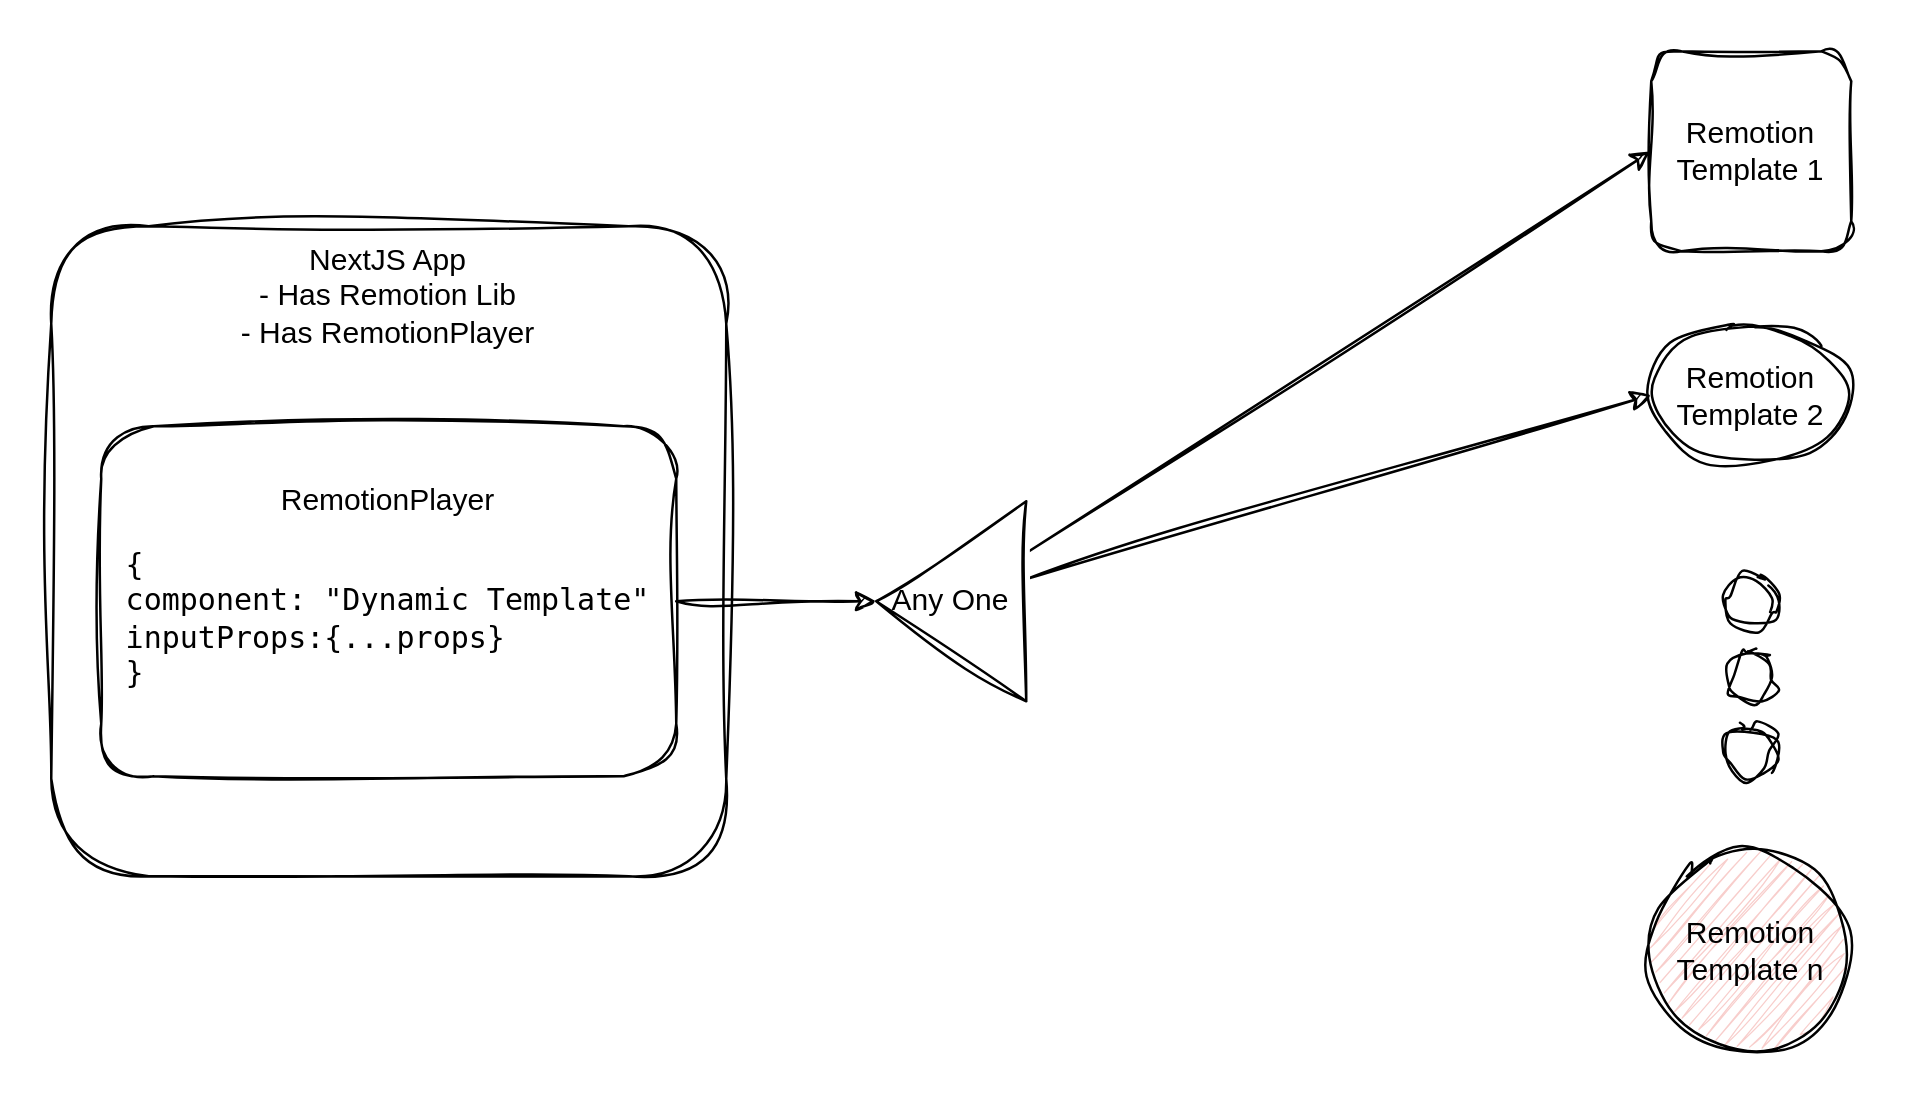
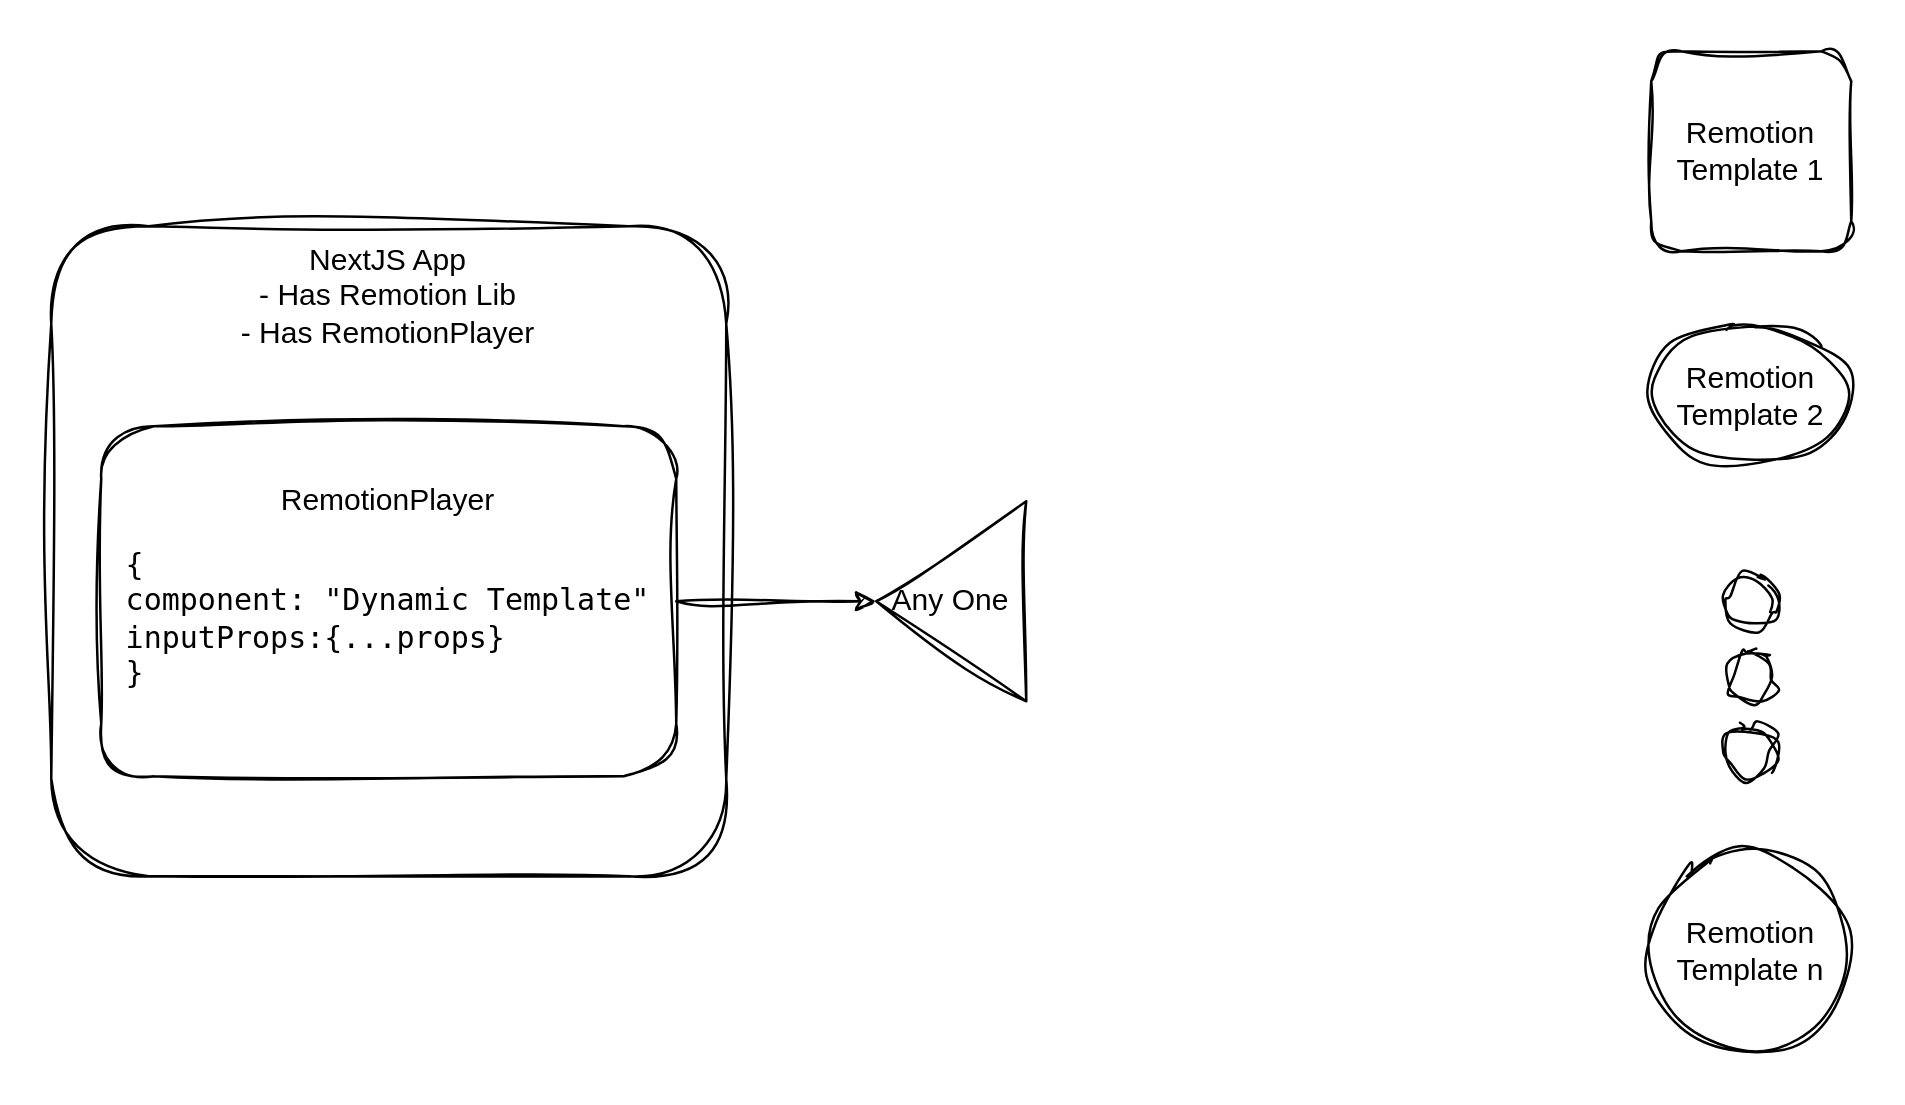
edge "Any One" -> "Remotion Template 1": removed
edge "Any One" -> "Remotion Template 2": removed
node "Remotion Template n": fillcolor #f8cecc -> #ffffff
